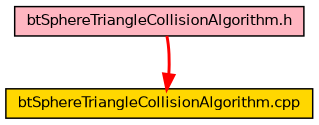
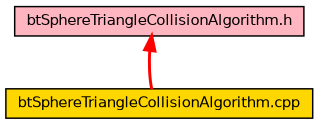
edge "btSphereTriangleCollisionAlgorithm.h" -> "btSphereTriangleCollisionAlgorithm.cpp": reversed
